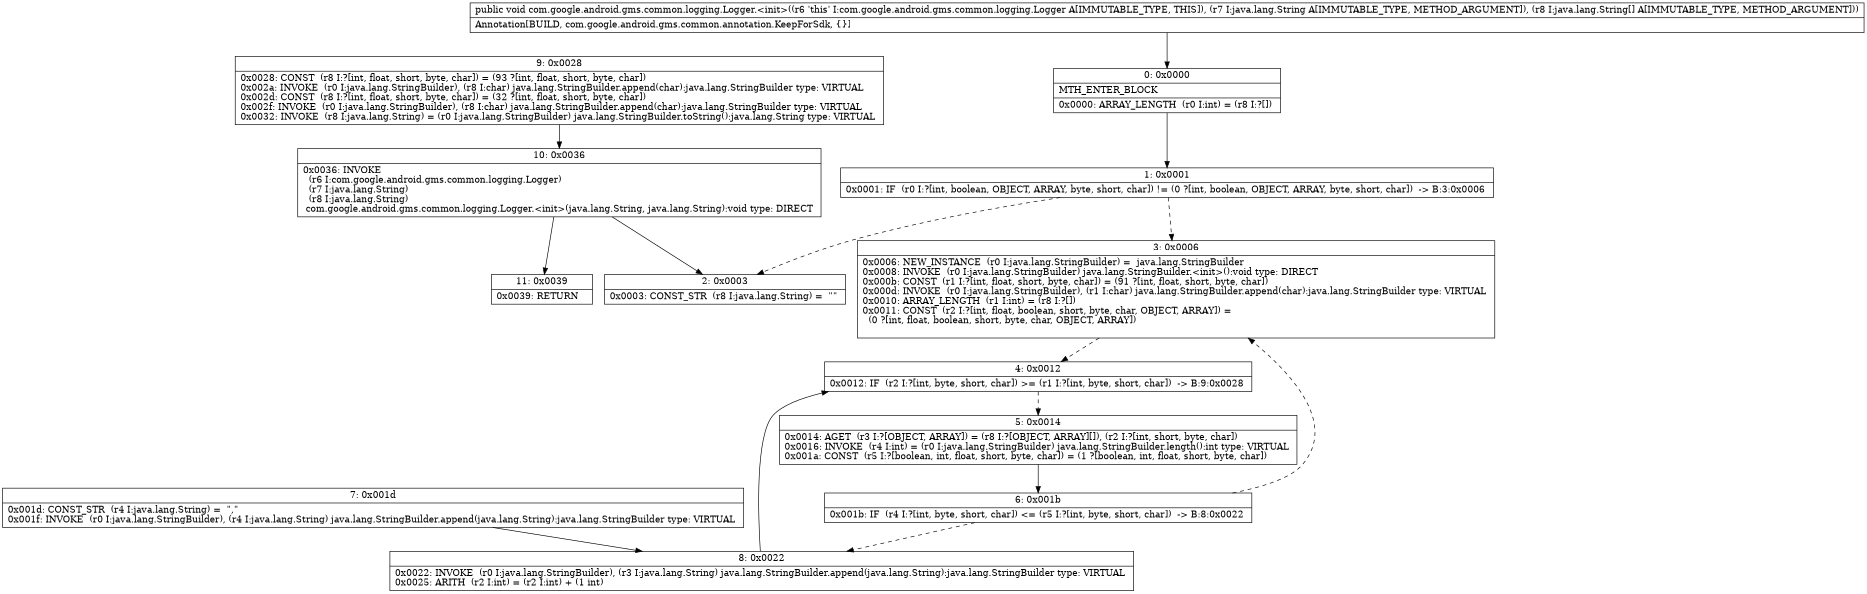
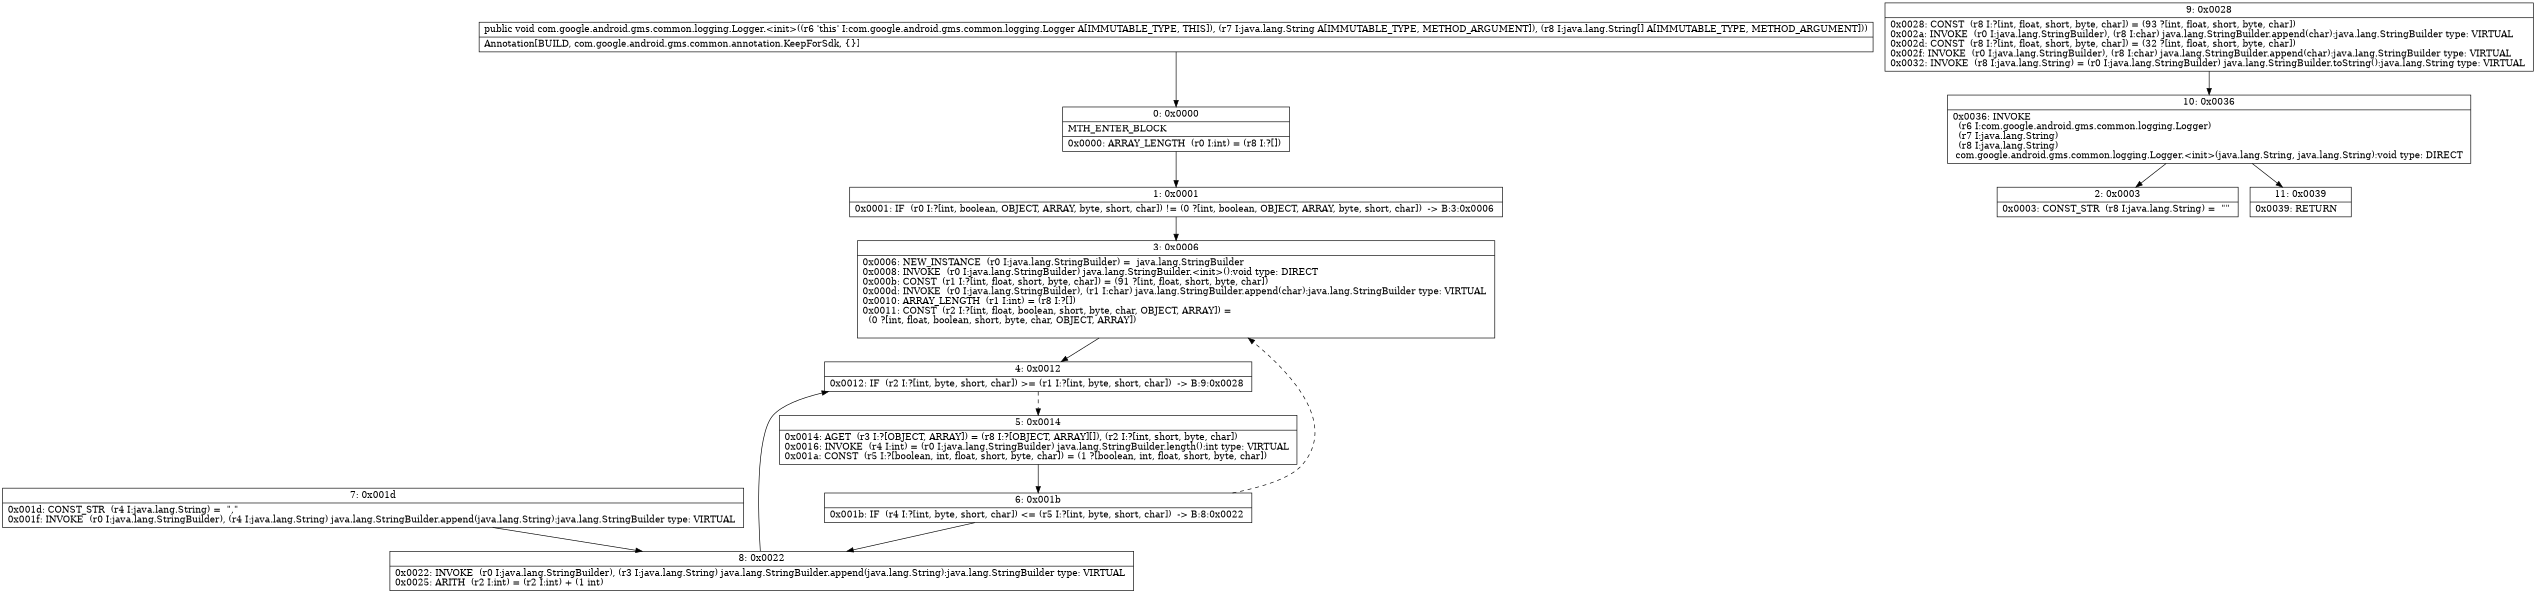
edge "1: 0x0001" -> "3: 0x0006": style dashed -> solid
edge "1: 0x0001" -> "2: 0x0003": removed
edge "3: 0x0006" -> "4: 0x0012": style dashed -> solid
edge "6: 0x001b" -> "8: 0x0022": style dashed -> solid
